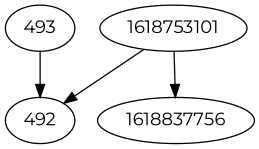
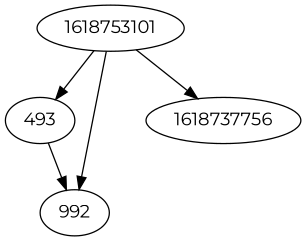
edge "1618753101" -> "493": added
node "492": label "492" -> "992"
node "1618837756": label "1618837756" -> "1618737756"
